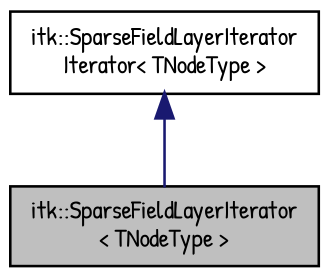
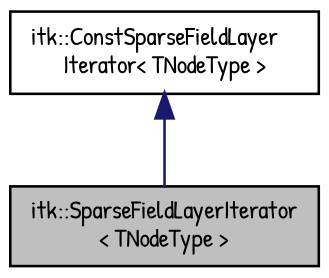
node "itk::SparseFieldLayerIterator Iterator< TNodeType >": label "itk::SparseFieldLayerIterator Iterator< TNodeType >" -> "itk::ConstSparseFieldLayer Iterator< TNodeType >"
